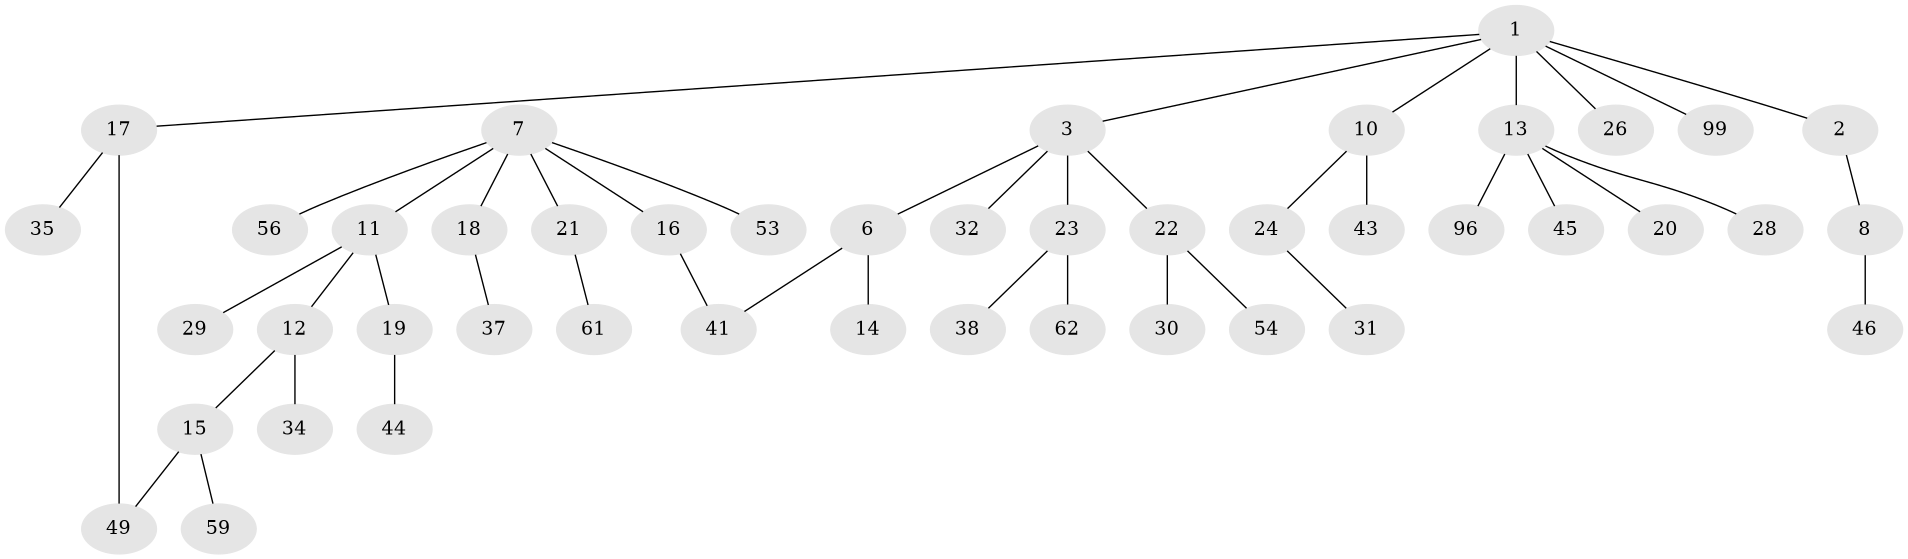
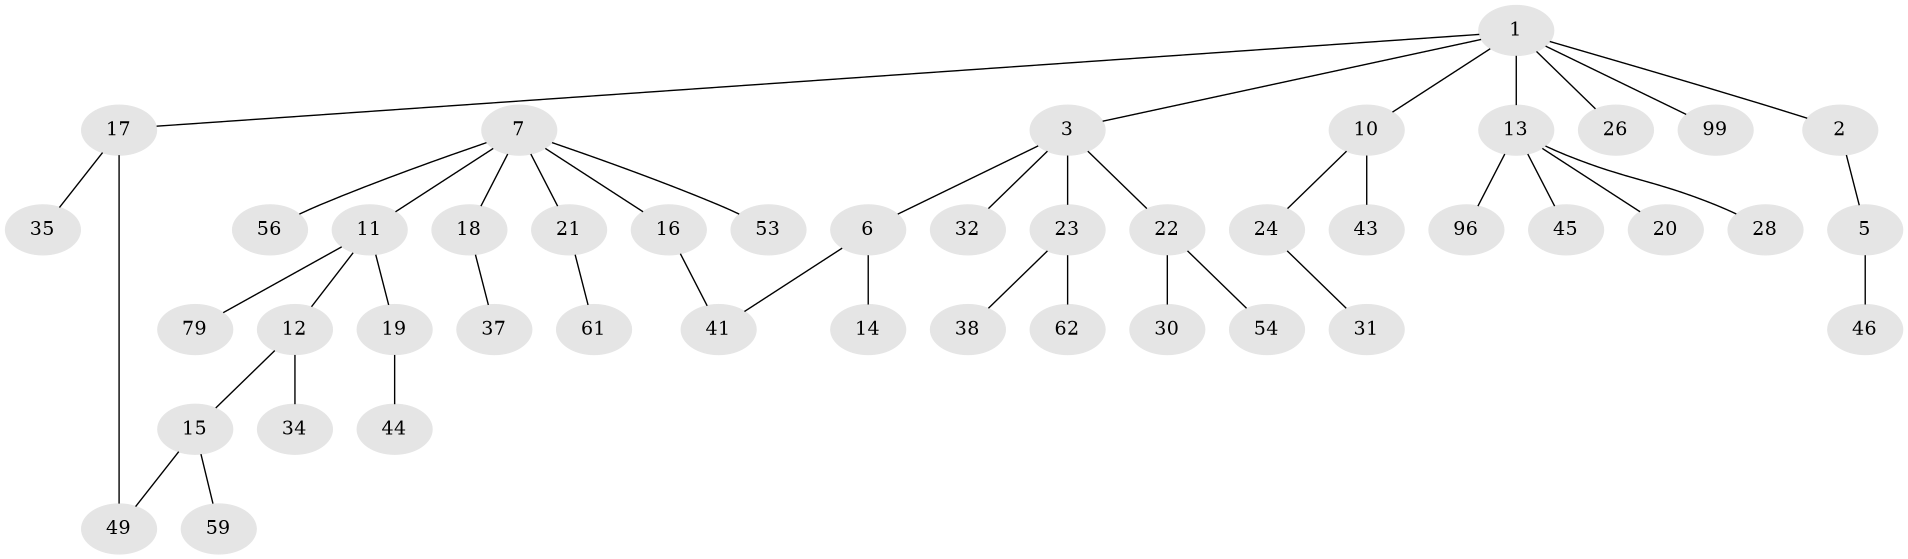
node "8": label "8" -> "5"
node "29": label "29" -> "79"
